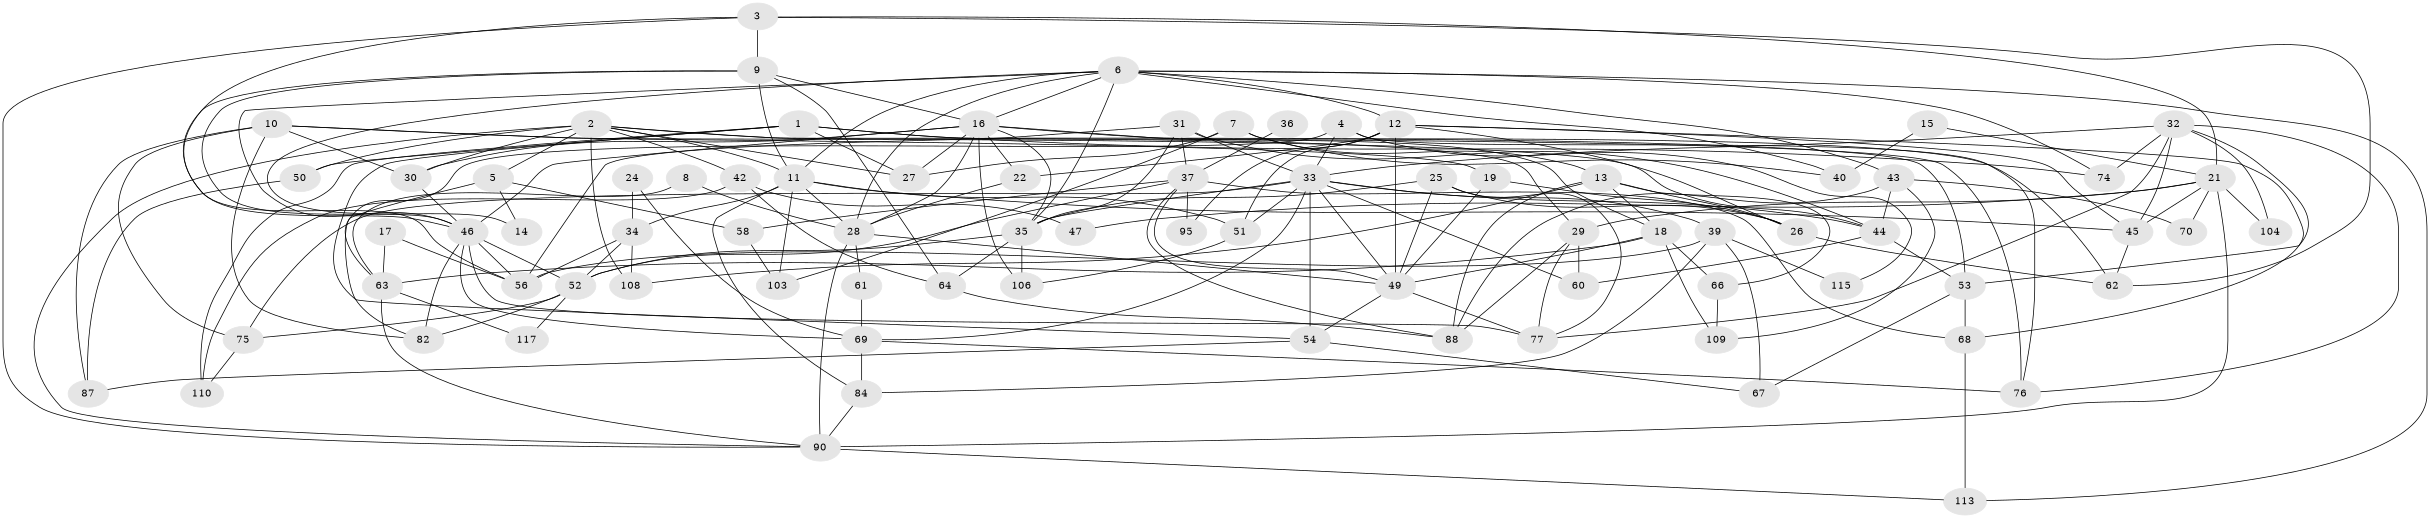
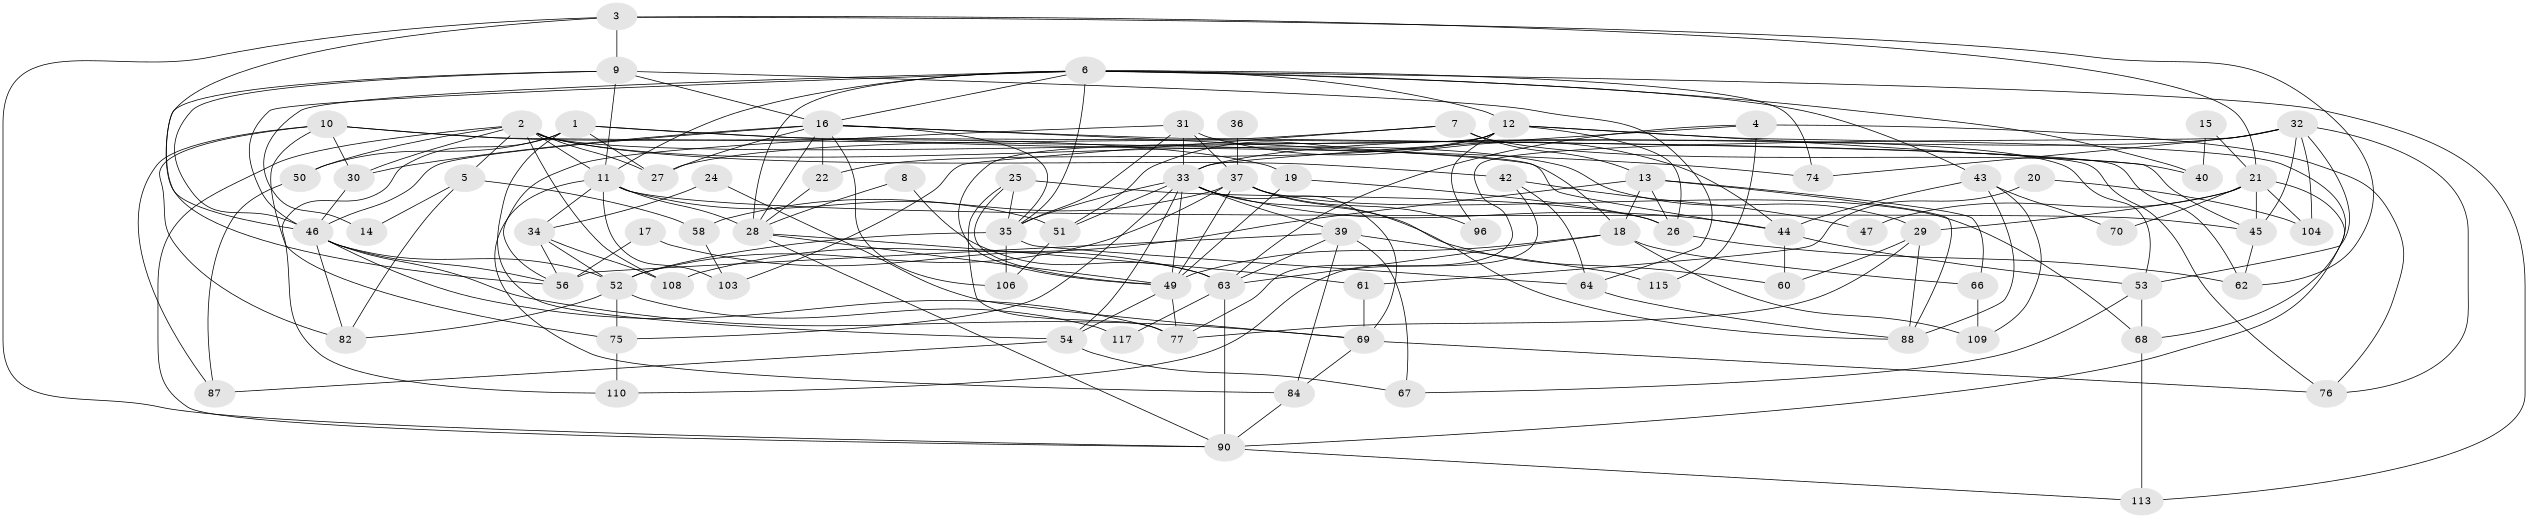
node "20": added
node "95": label "95" -> "96"
edge "39" -- "63": added
